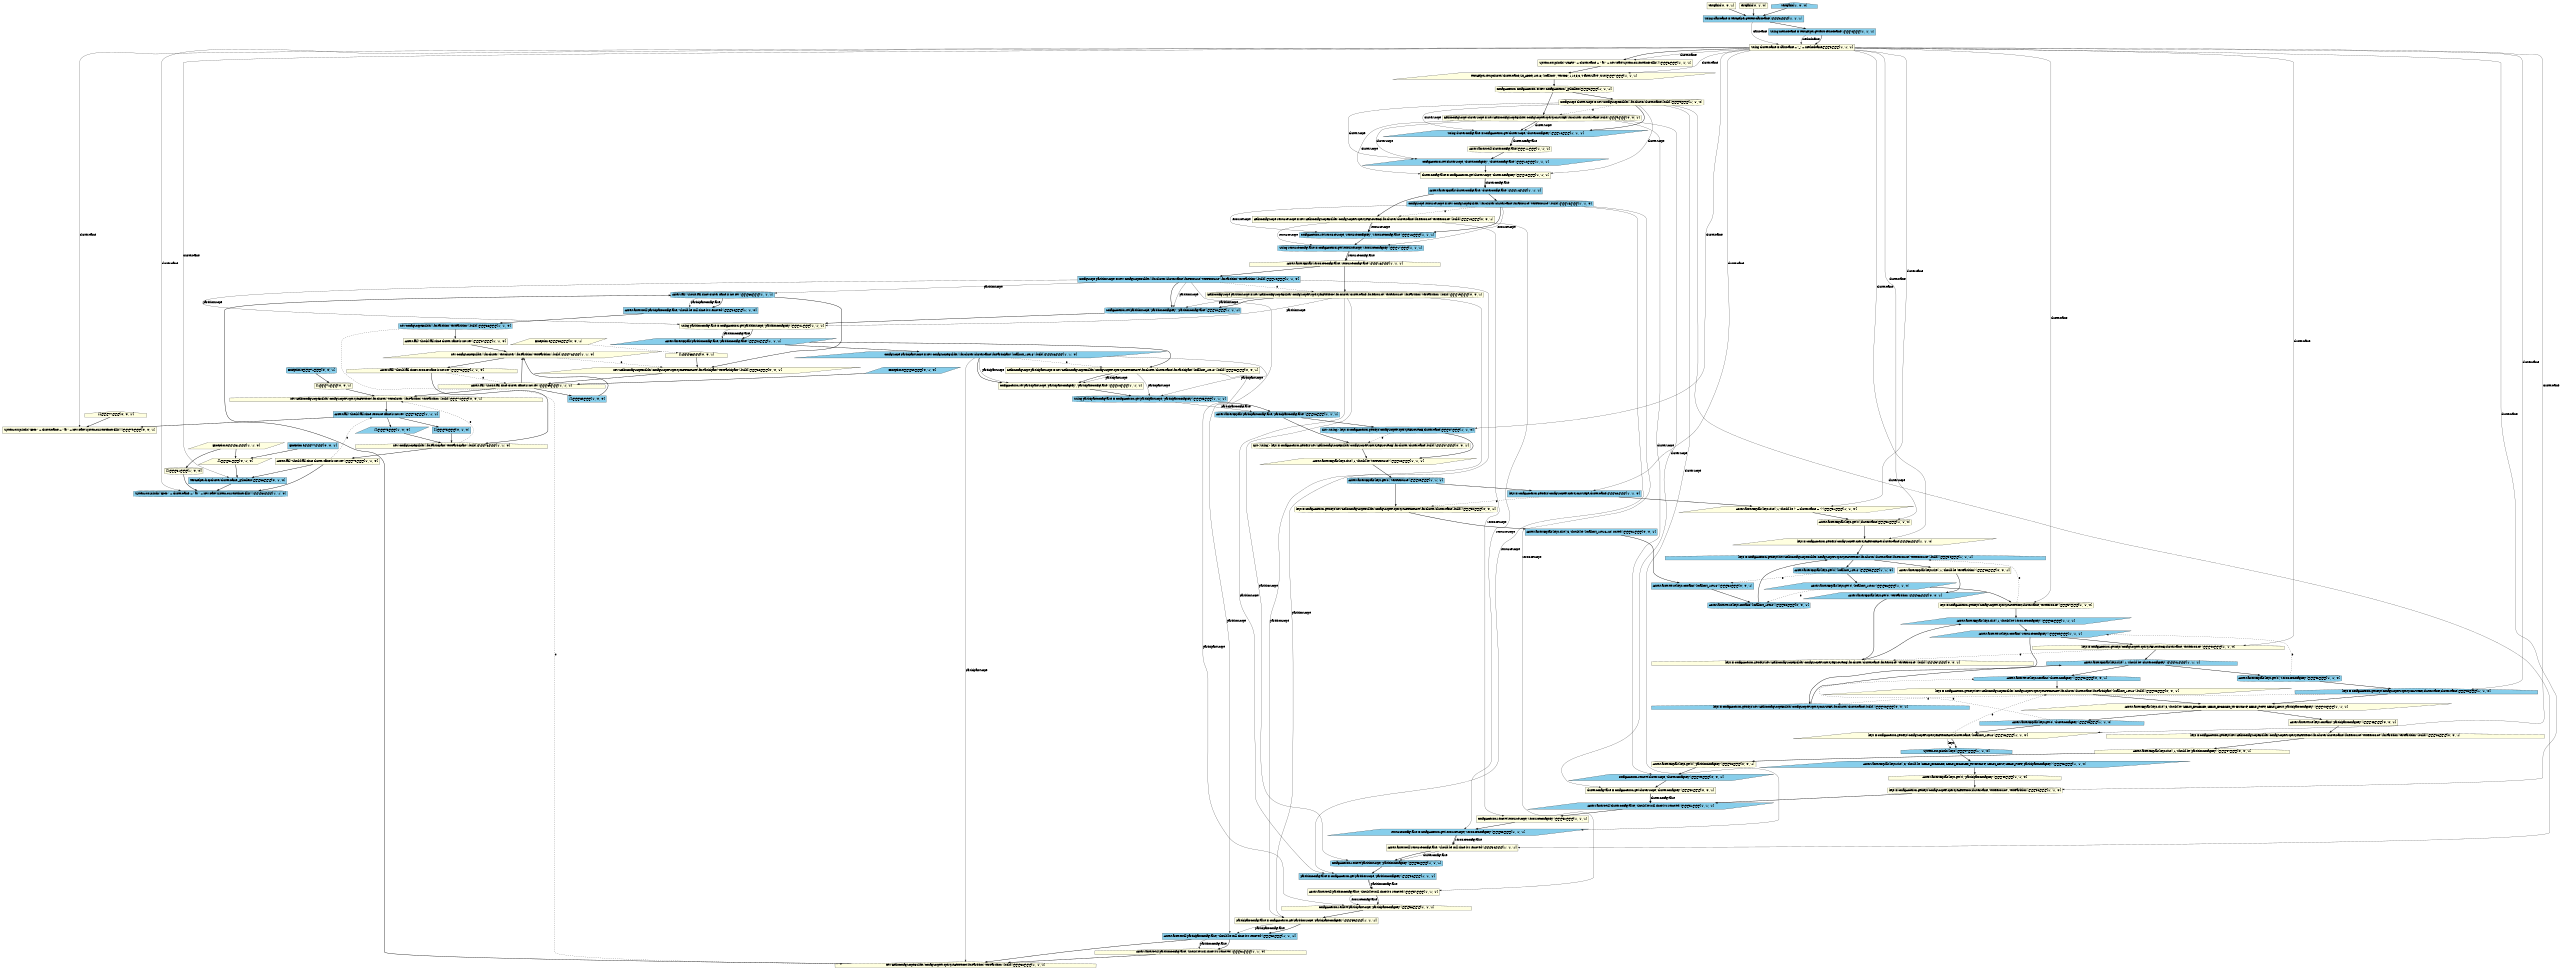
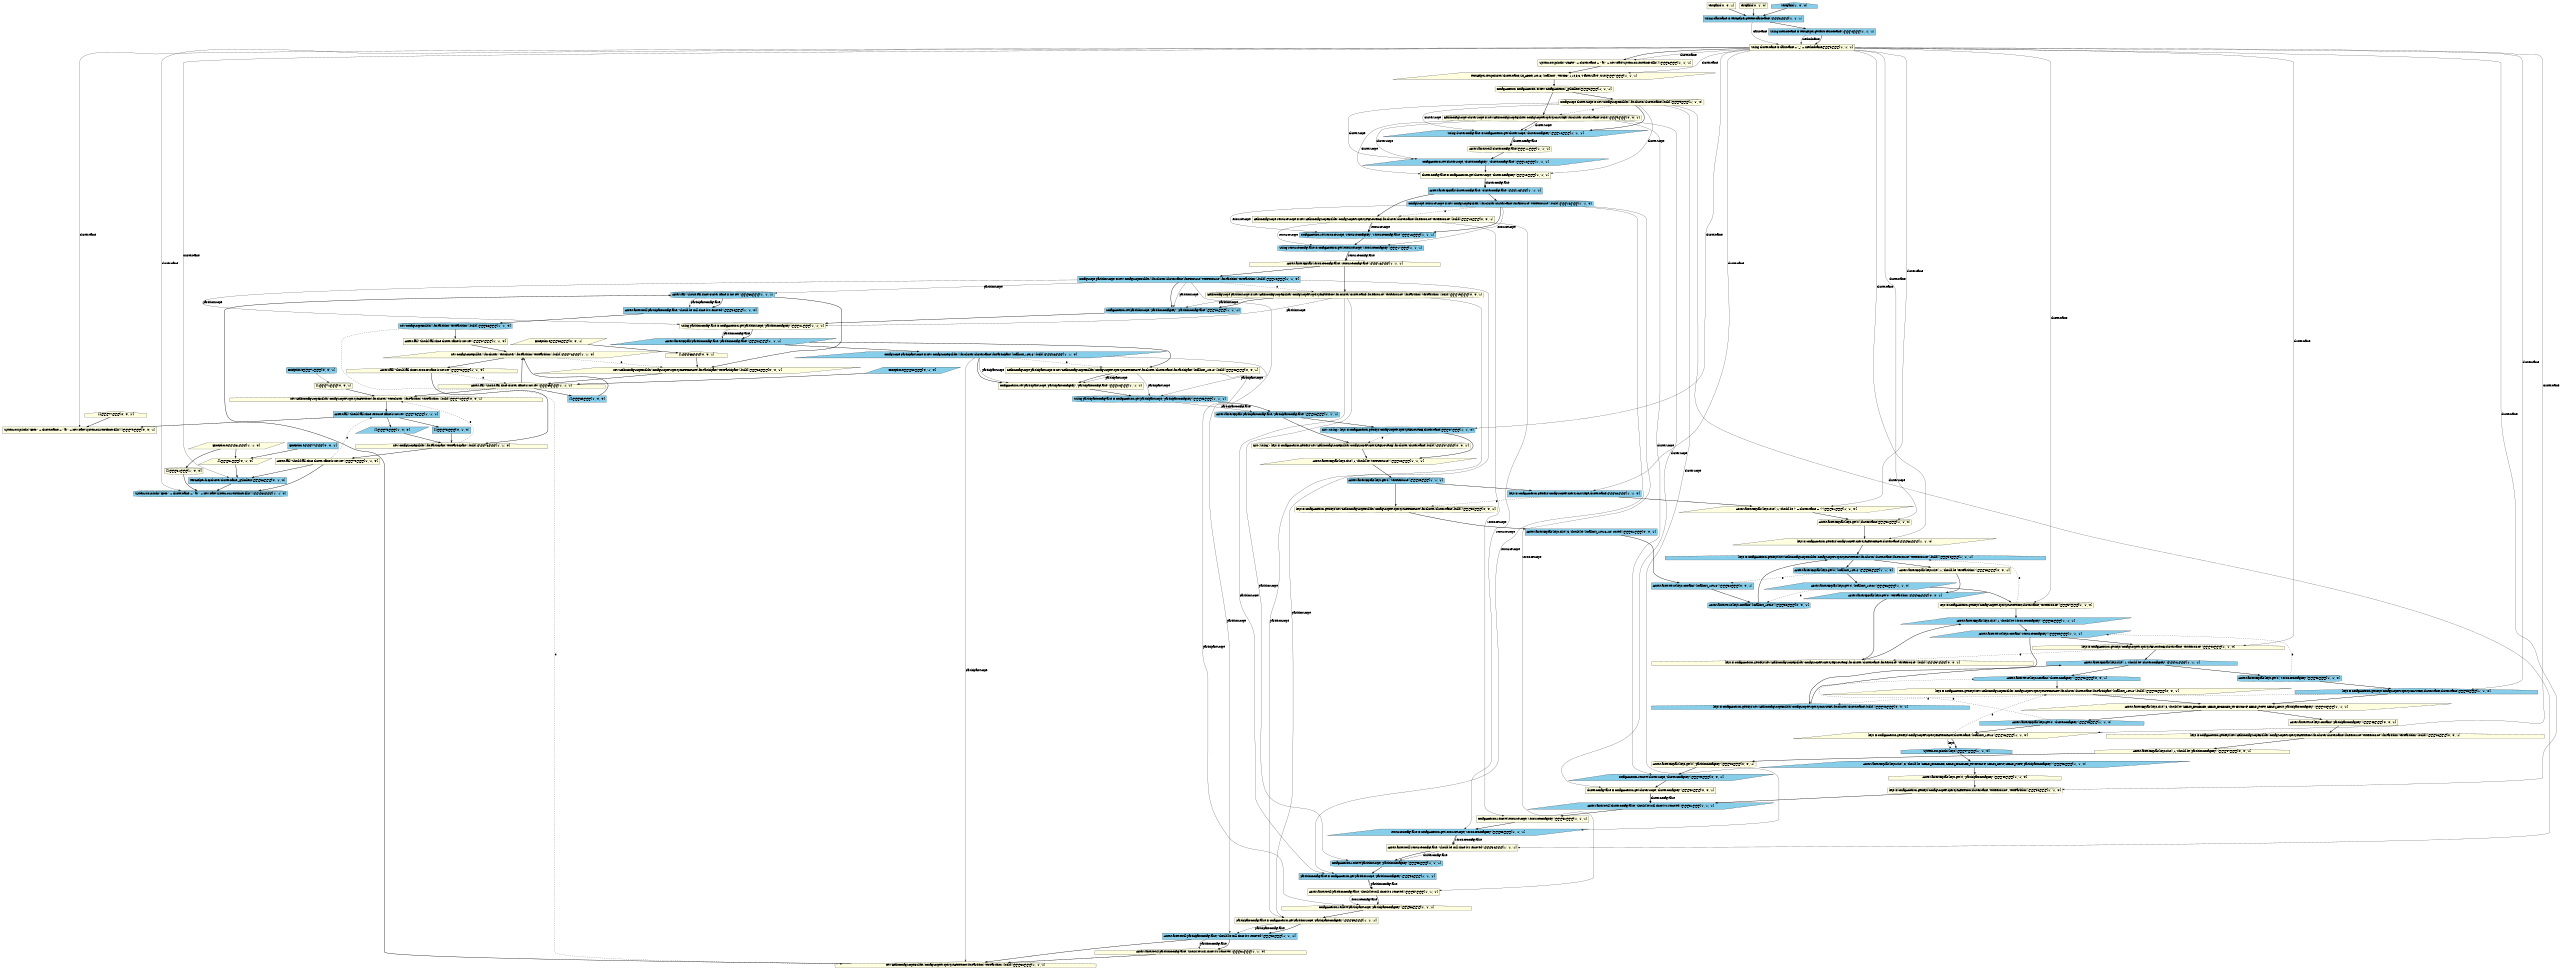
edge "Exception e@@@65@@@['0', '0', '1']" -> "{}@@@65@@@['0', '0', '1']": style dashed -> bold
edge "Exception e@@@71@@@['0', '0', '1']" -> "{}@@@71@@@['0', '0', '1']": style bold -> solid
